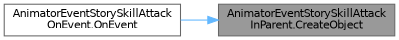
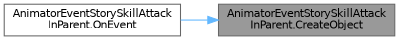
node "AnimatorEventStorySkillAttack OnEvent.OnEvent": label "AnimatorEventStorySkillAttack OnEvent.OnEvent" -> "AnimatorEventStorySkillAttack InParent.OnEvent"
